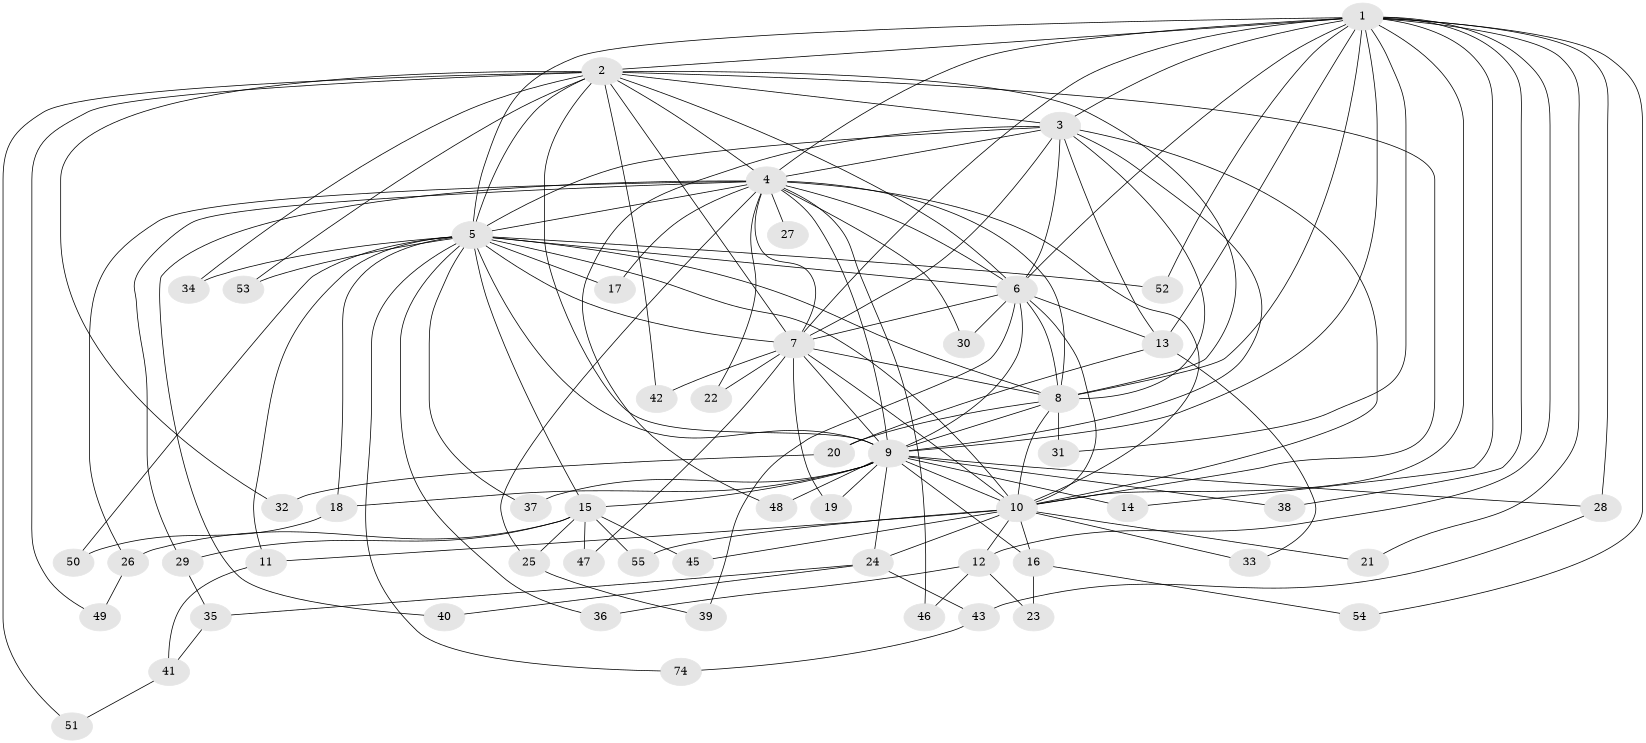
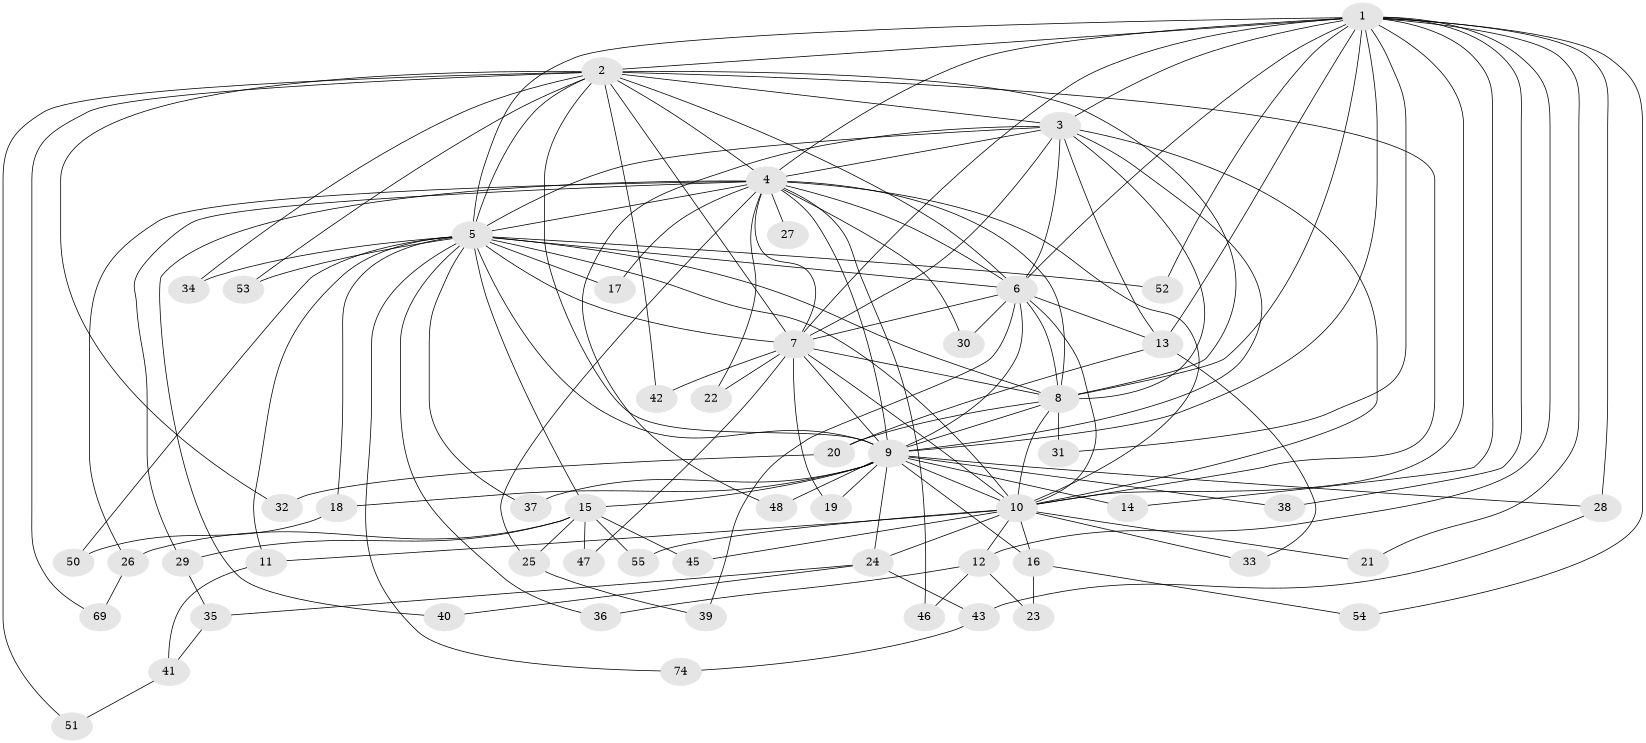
node "49": label "49" -> "69"
